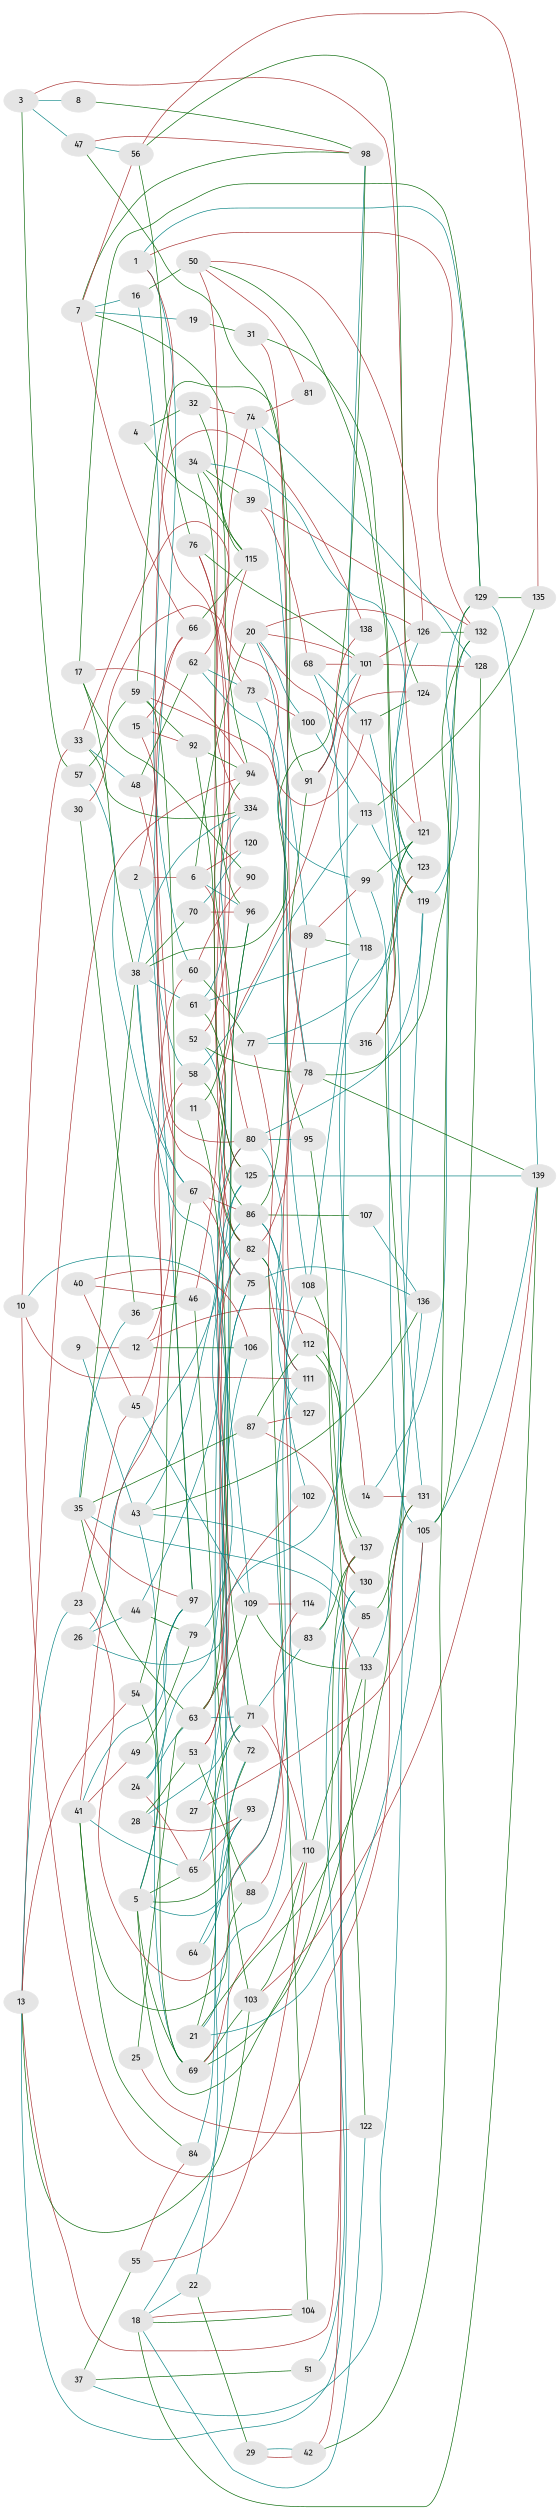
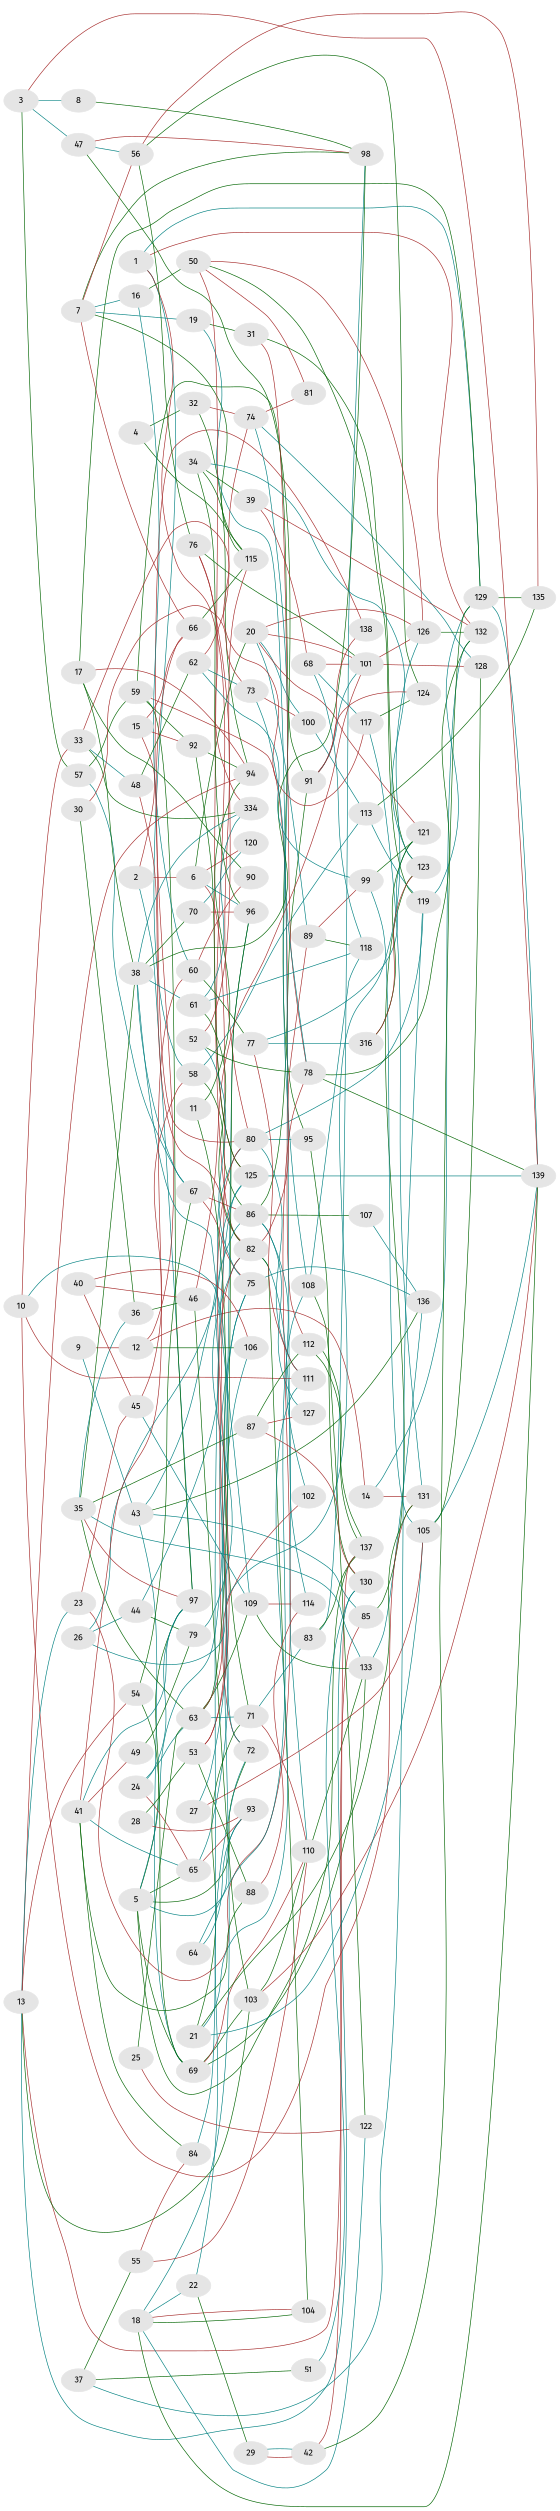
edge "3" -- "121": now "3" -- "139"
edge "19" -- "114": added
edge "71" -- "28": removed
